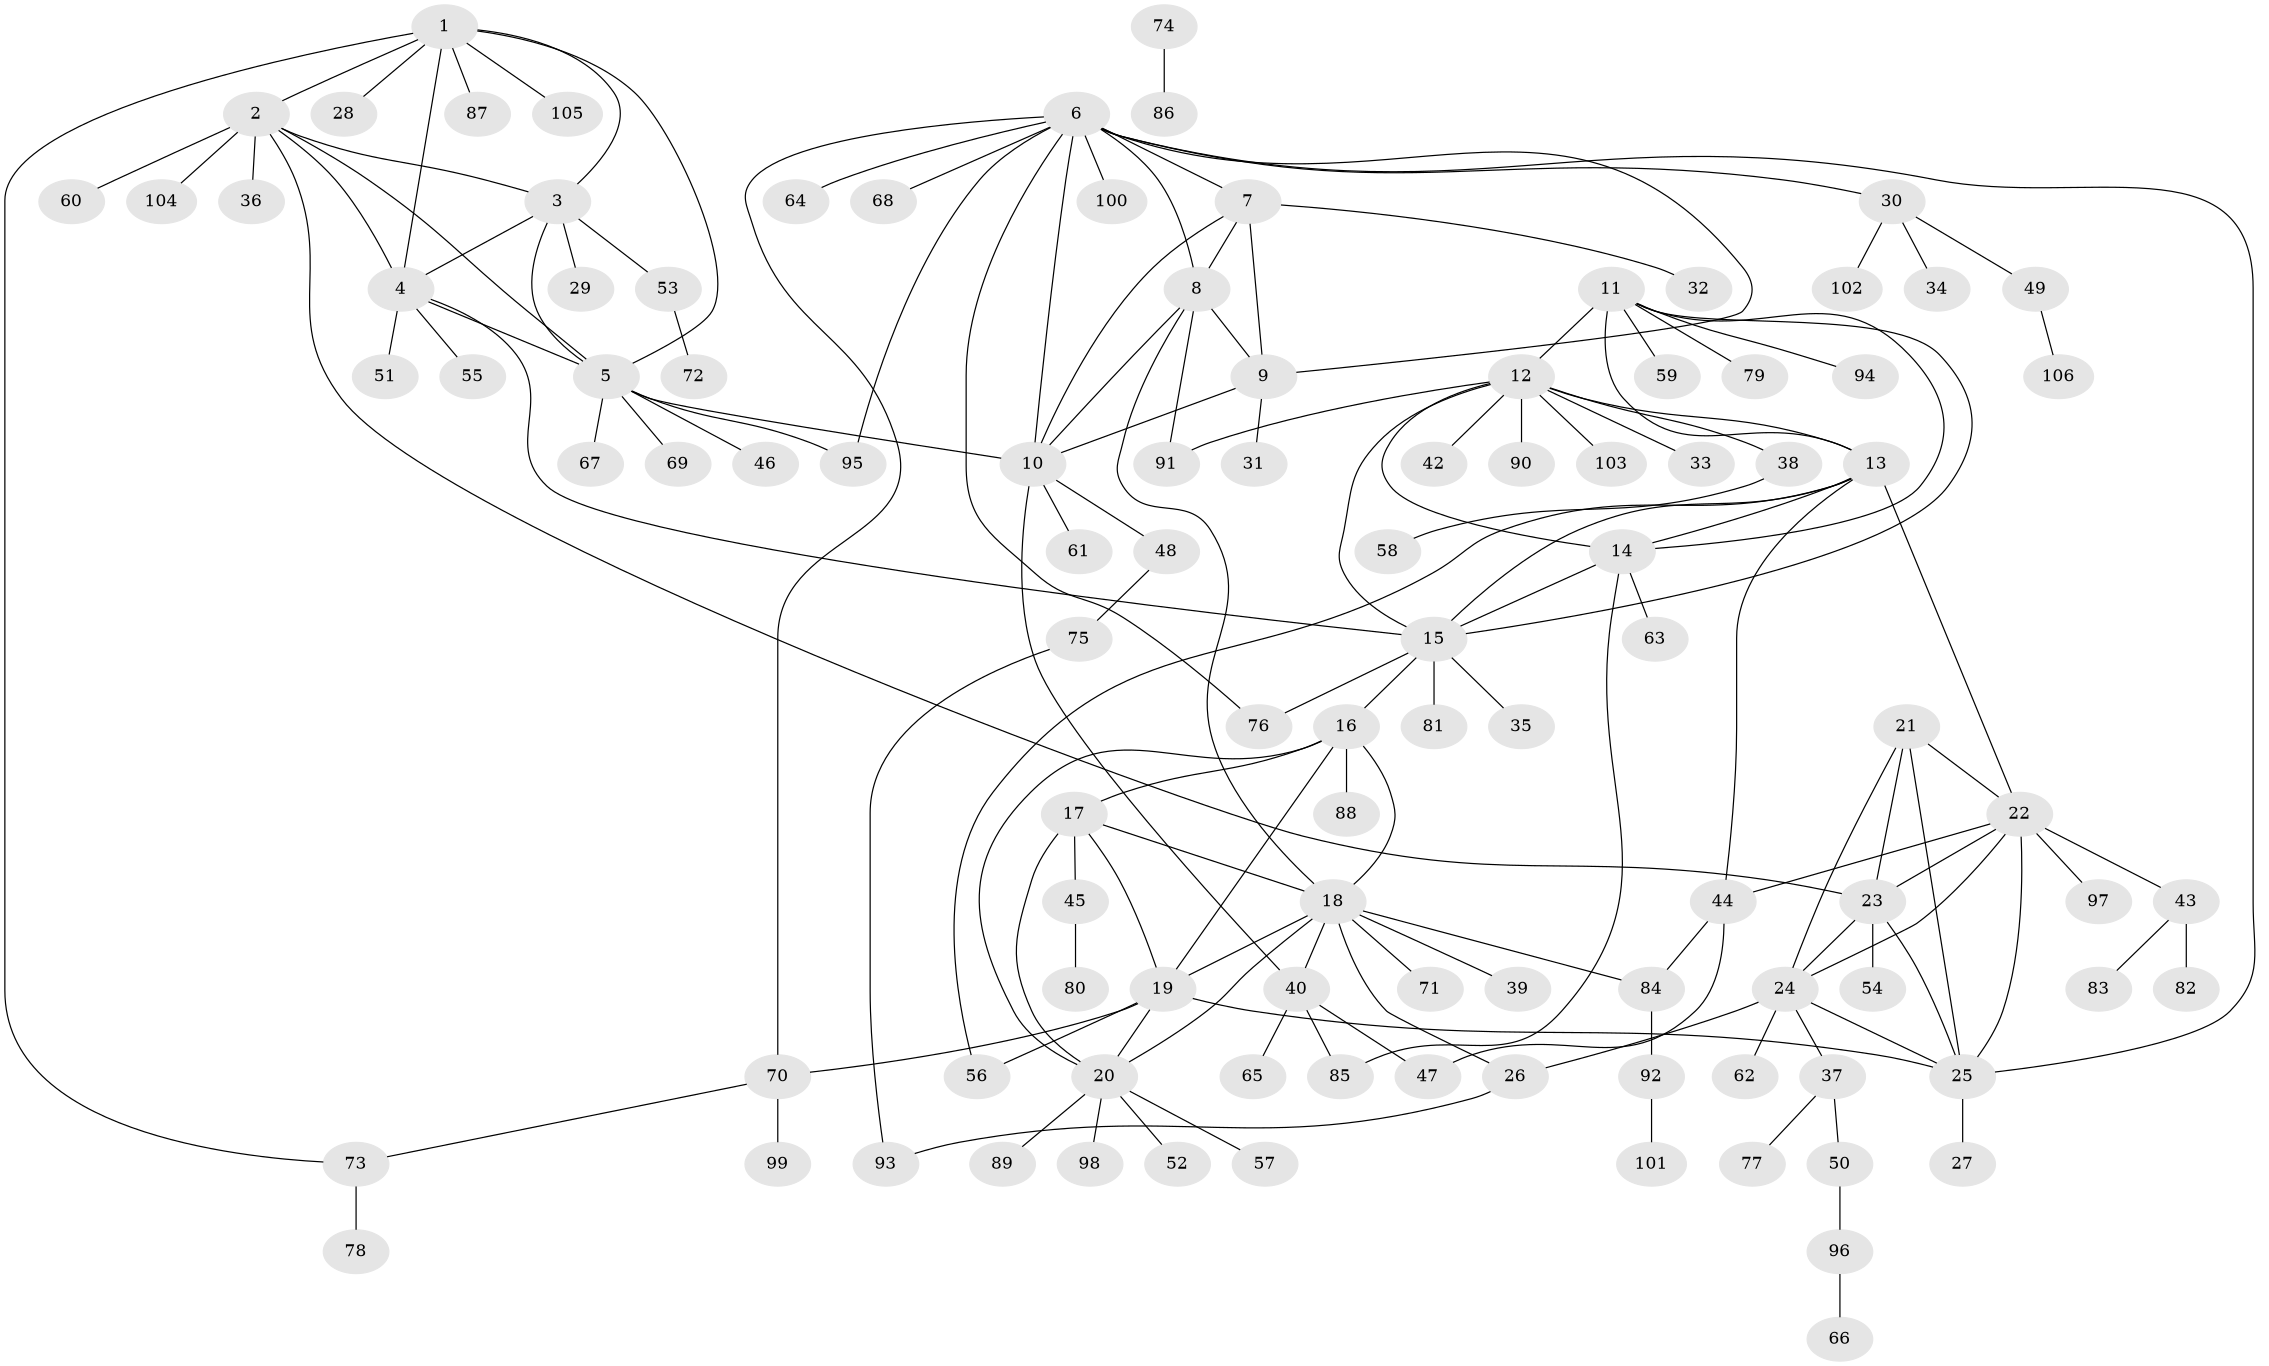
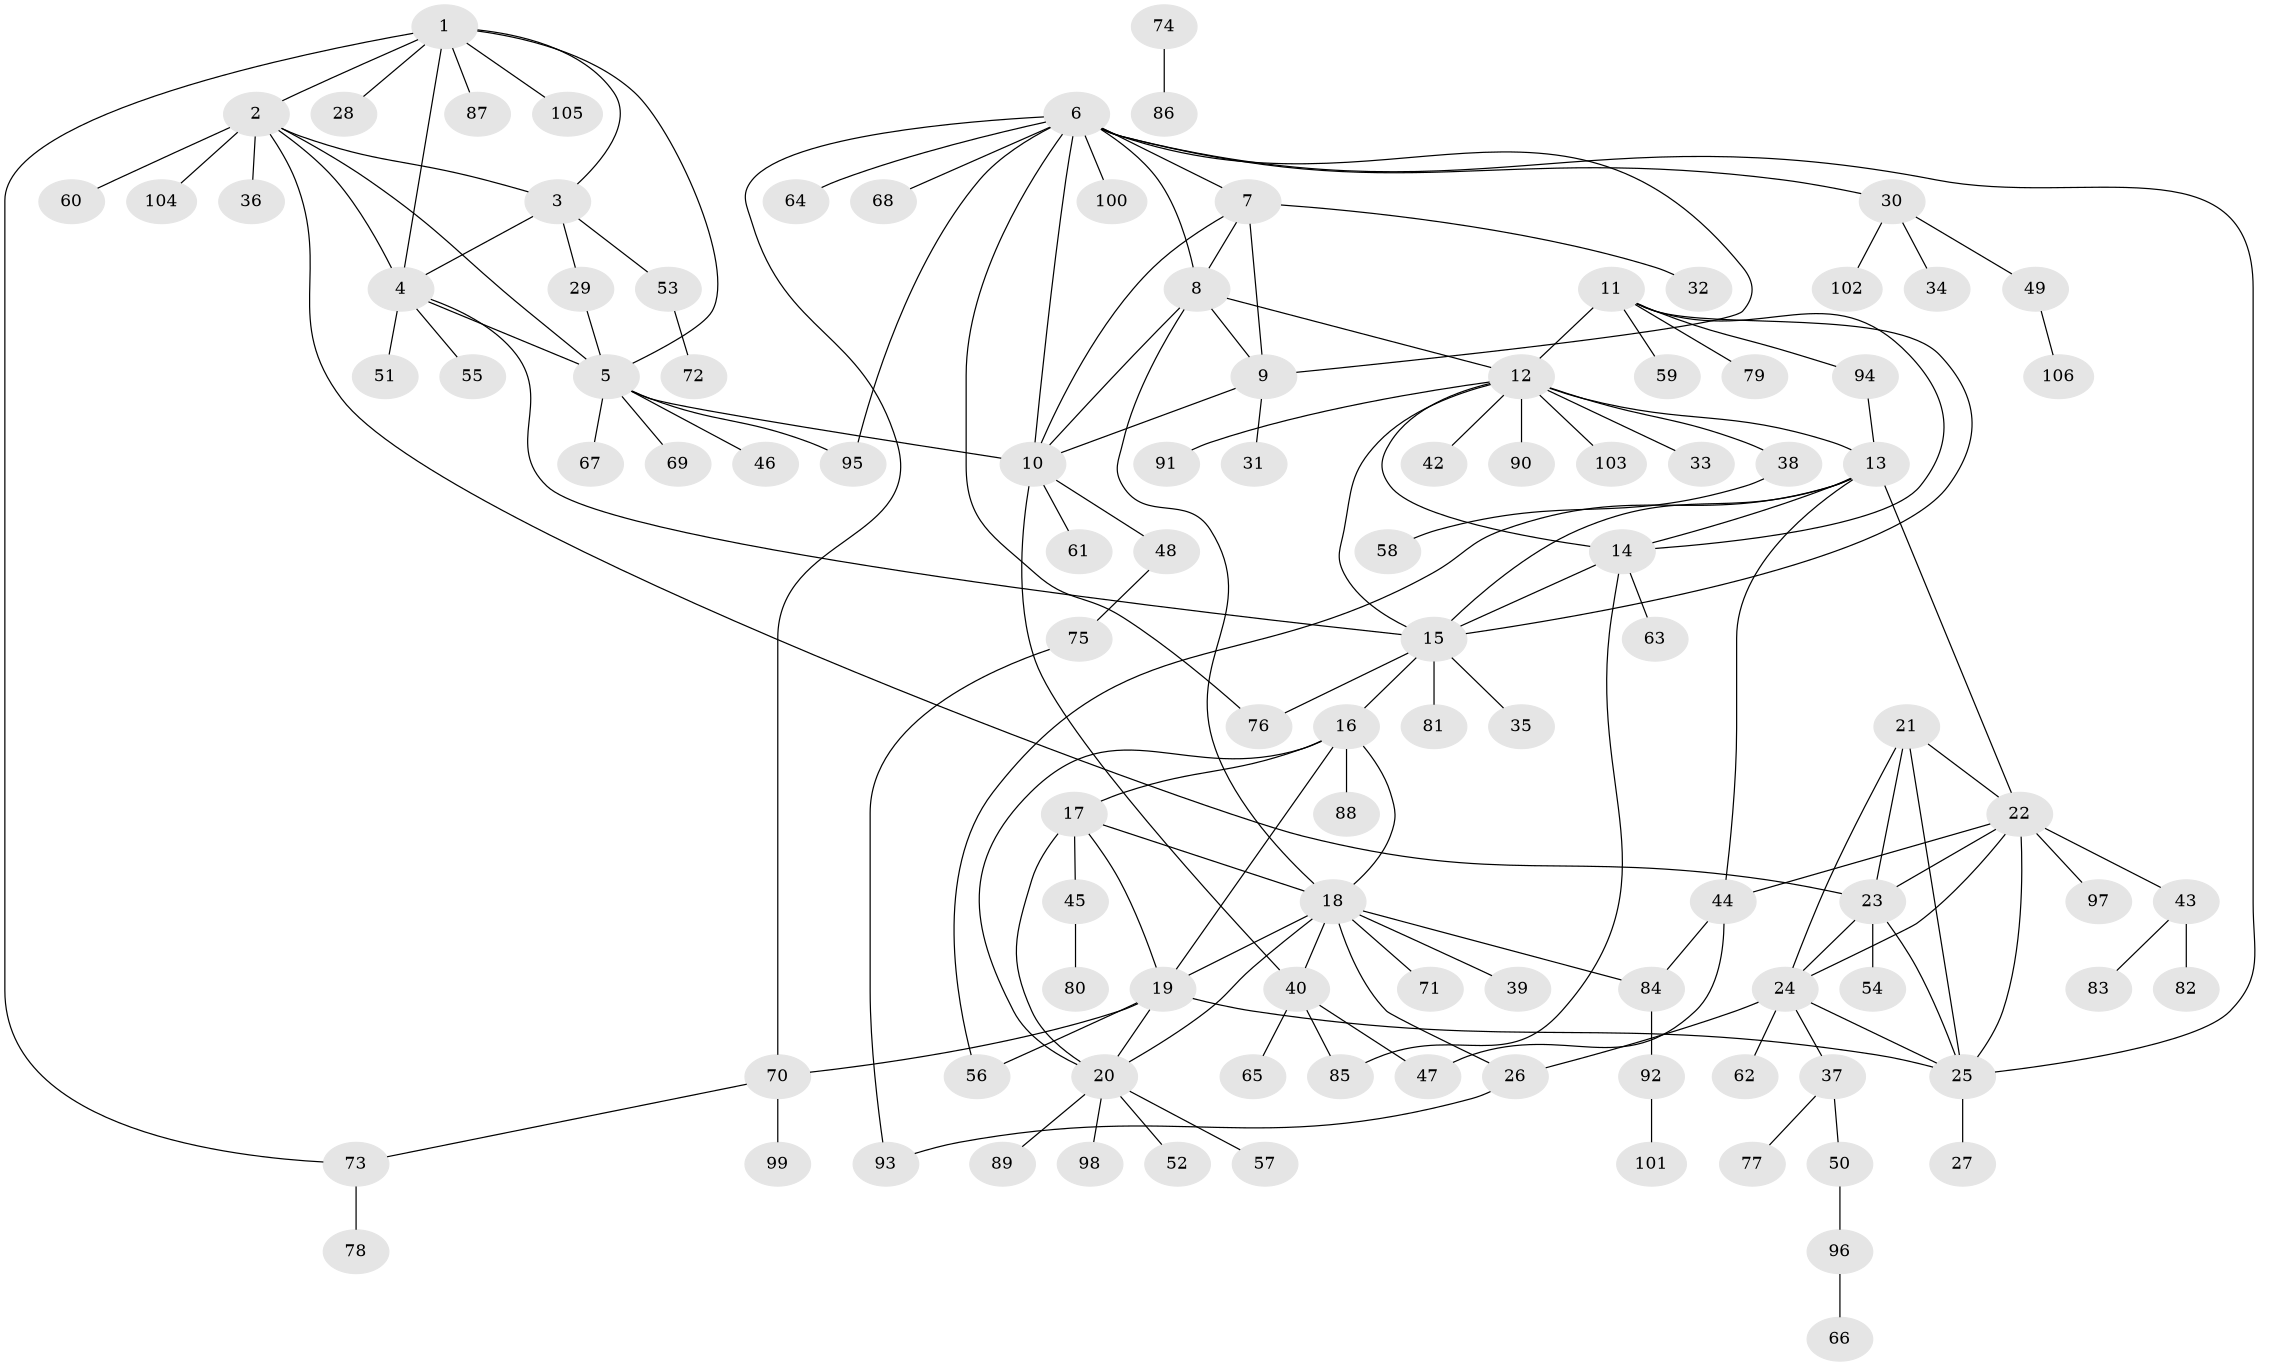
edge "3" -- "5": now "29" -- "5"
edge "8" -- "91": now "8" -- "12"
edge "11" -- "13": now "94" -- "13"
